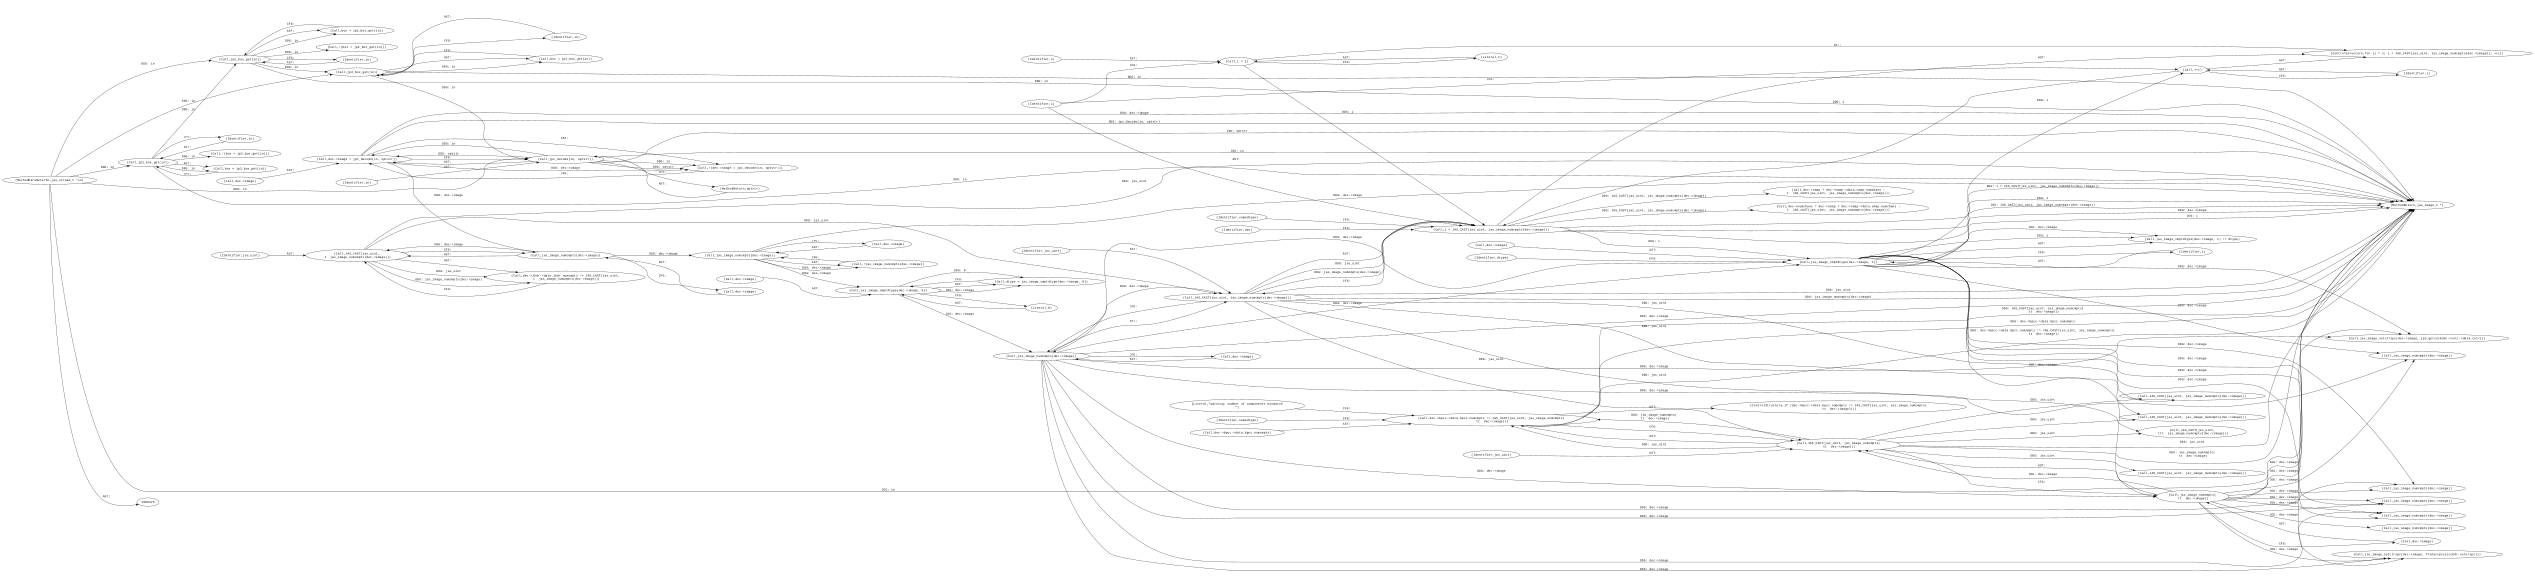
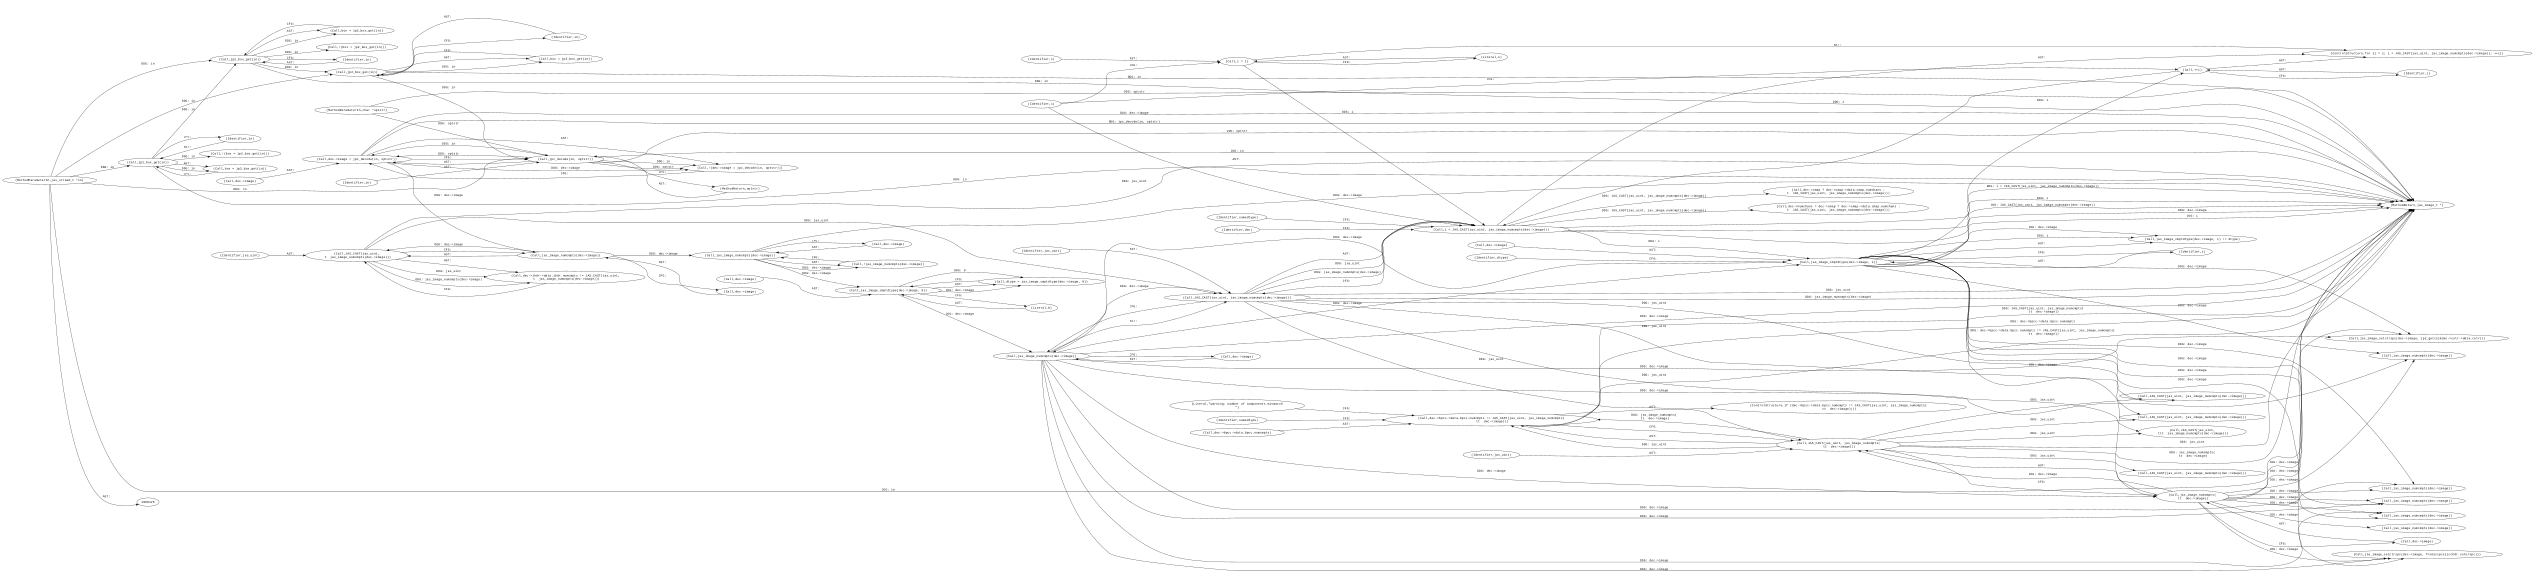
node "(MethodParameterIn,char *optstr)": added
